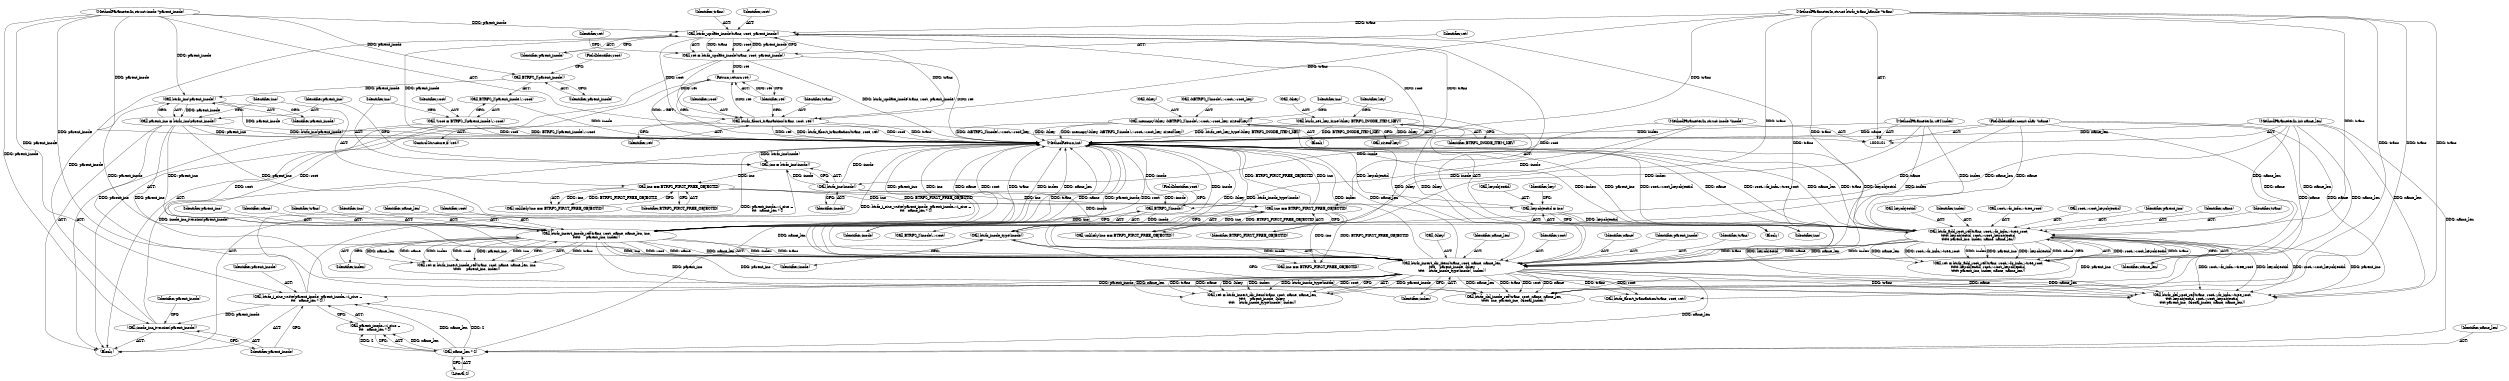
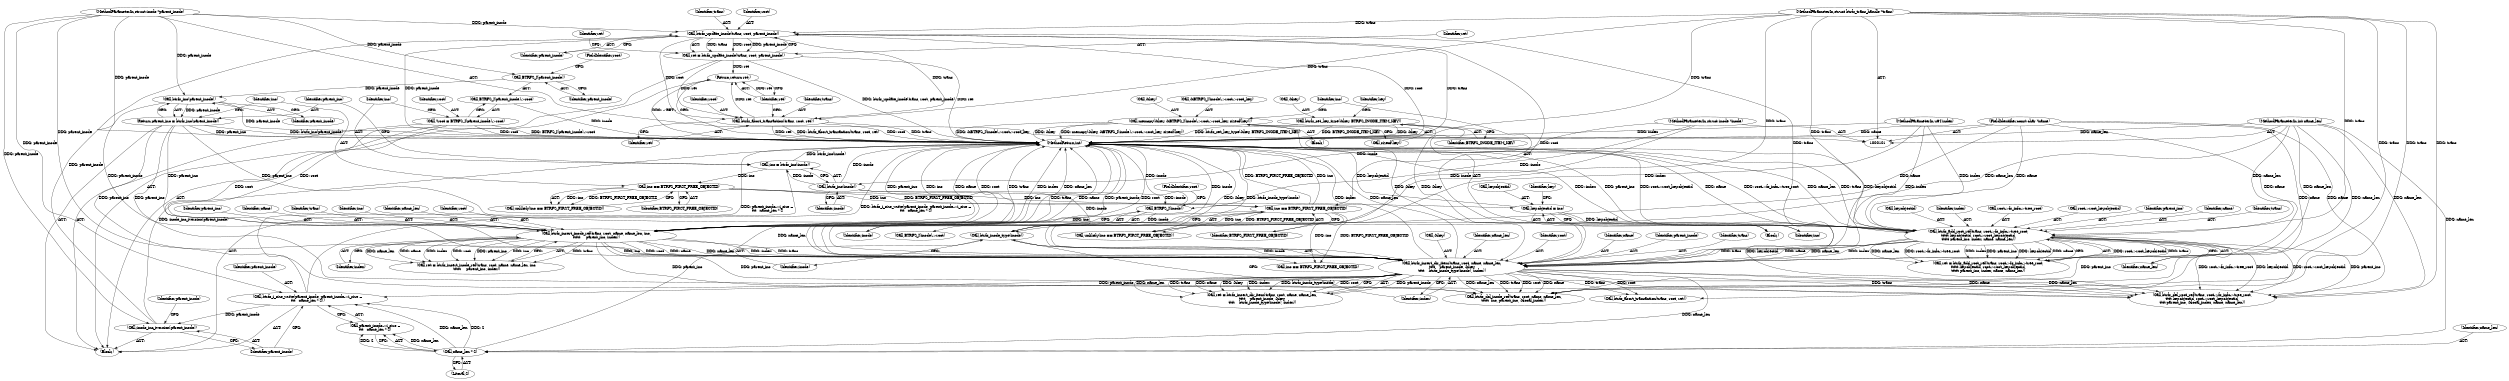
node "(Call,parent_ino = btrfs_ino(parent_inode))": label "(Call,parent_ino = btrfs_ino(parent_inode))" -> "(Return,parent_ino = btrfs_ino(parent_inode))"
edge "(MethodParameterIn,u64 index)" -> "1000101": removed, label "AST:"
node "(ControlStructure,if (ret))": removed
edge "(MethodReturn,int)" -> "(Call,ino = btrfs_ino(inode))": reversed
